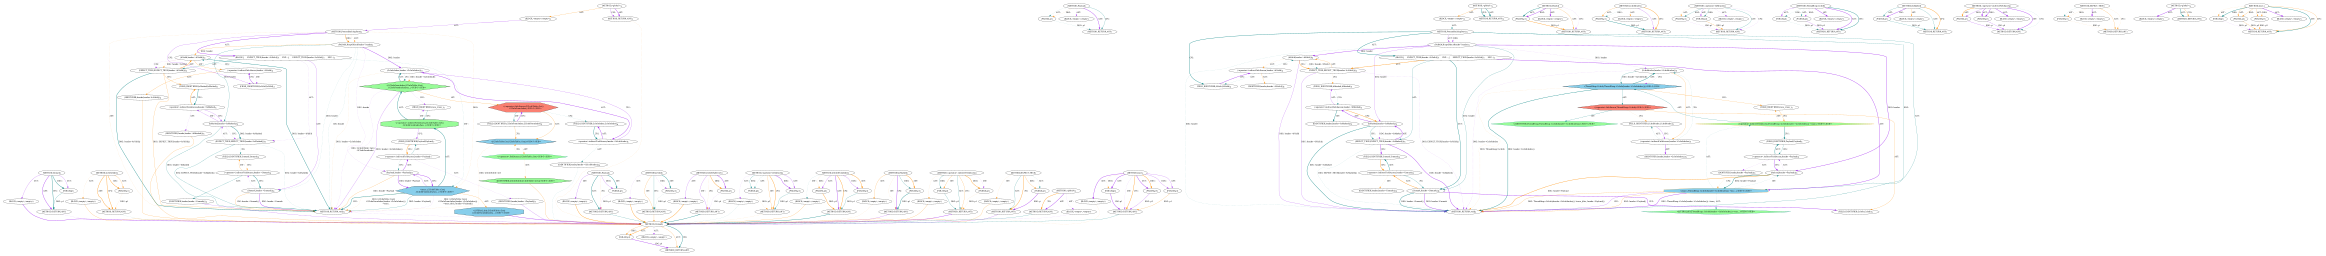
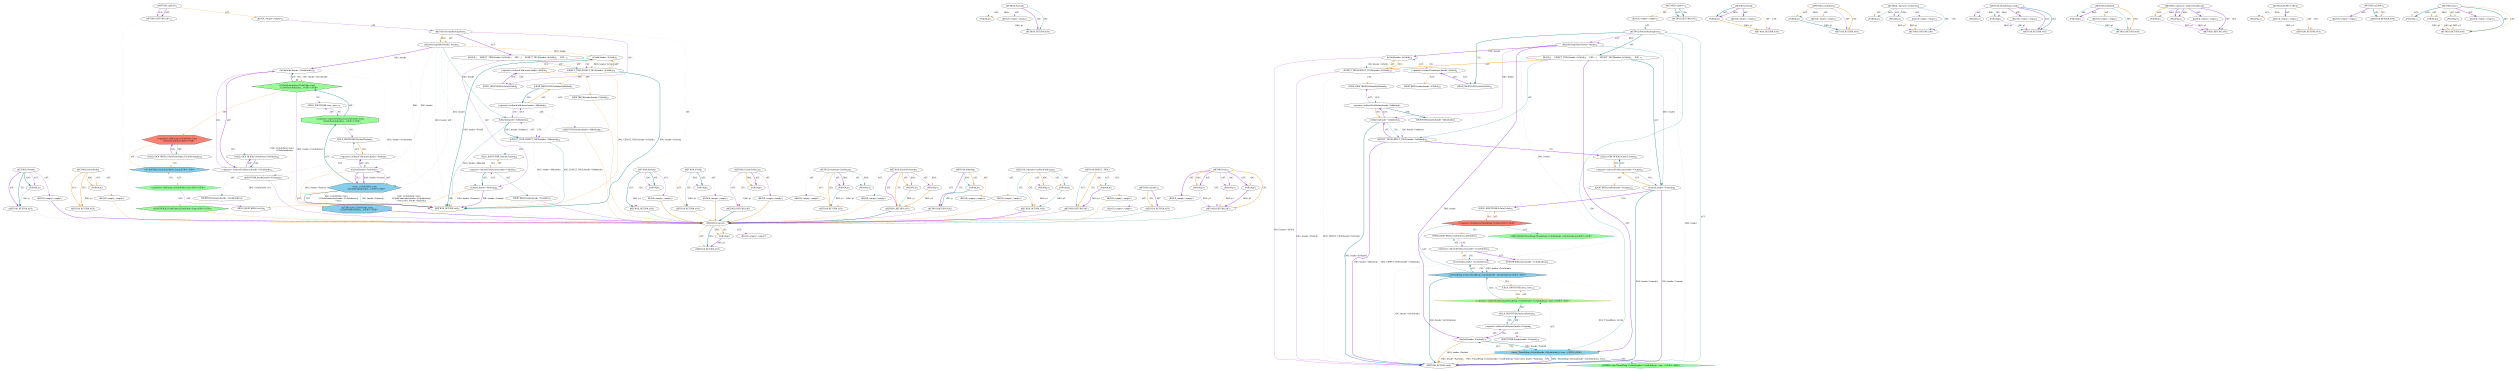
node "(FIELD_IDENTIFIER,Get,Get)": added
edge "(FIELD_IDENTIFIER,GcInfo,GcInfo)" -> "<(<operator>.fieldAccess,ThreadHeap::GcInfo)<SUB>5</SUB>>": added, label "CFG:"
